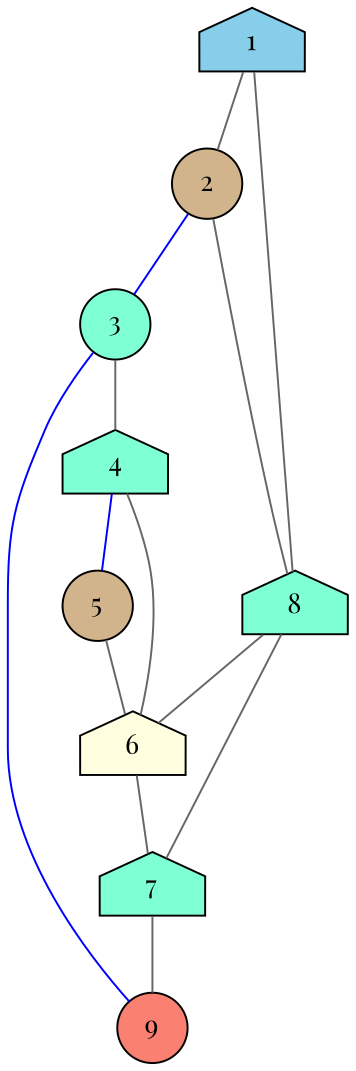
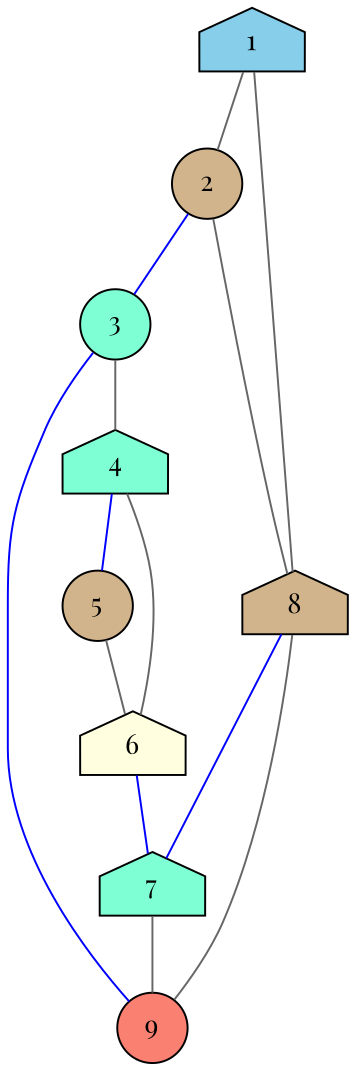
node "8": fillcolor aquamarine -> tan
edge "8" -- "6": now "8" -- "9"
edge "8" -- "7": color gray40 -> blue
edge "6" -- "7": color gray40 -> blue
